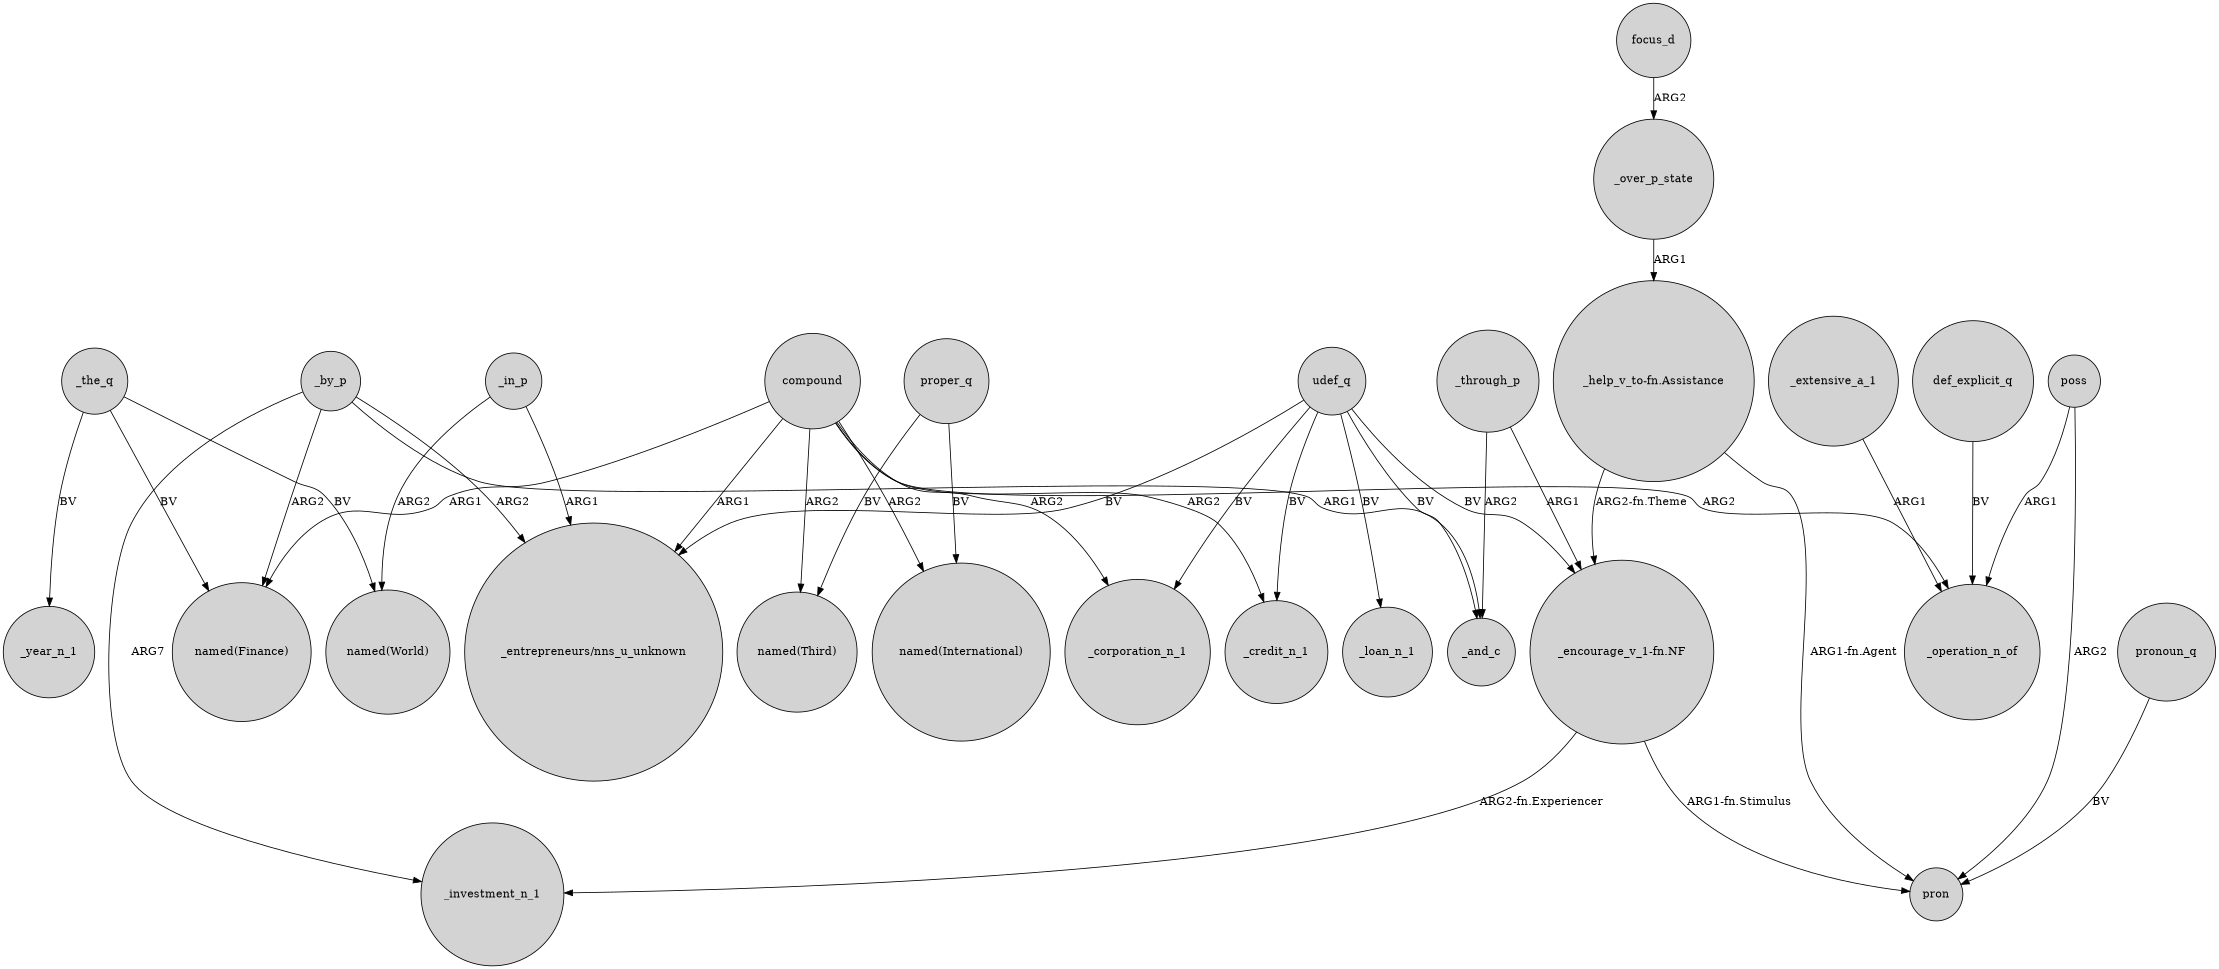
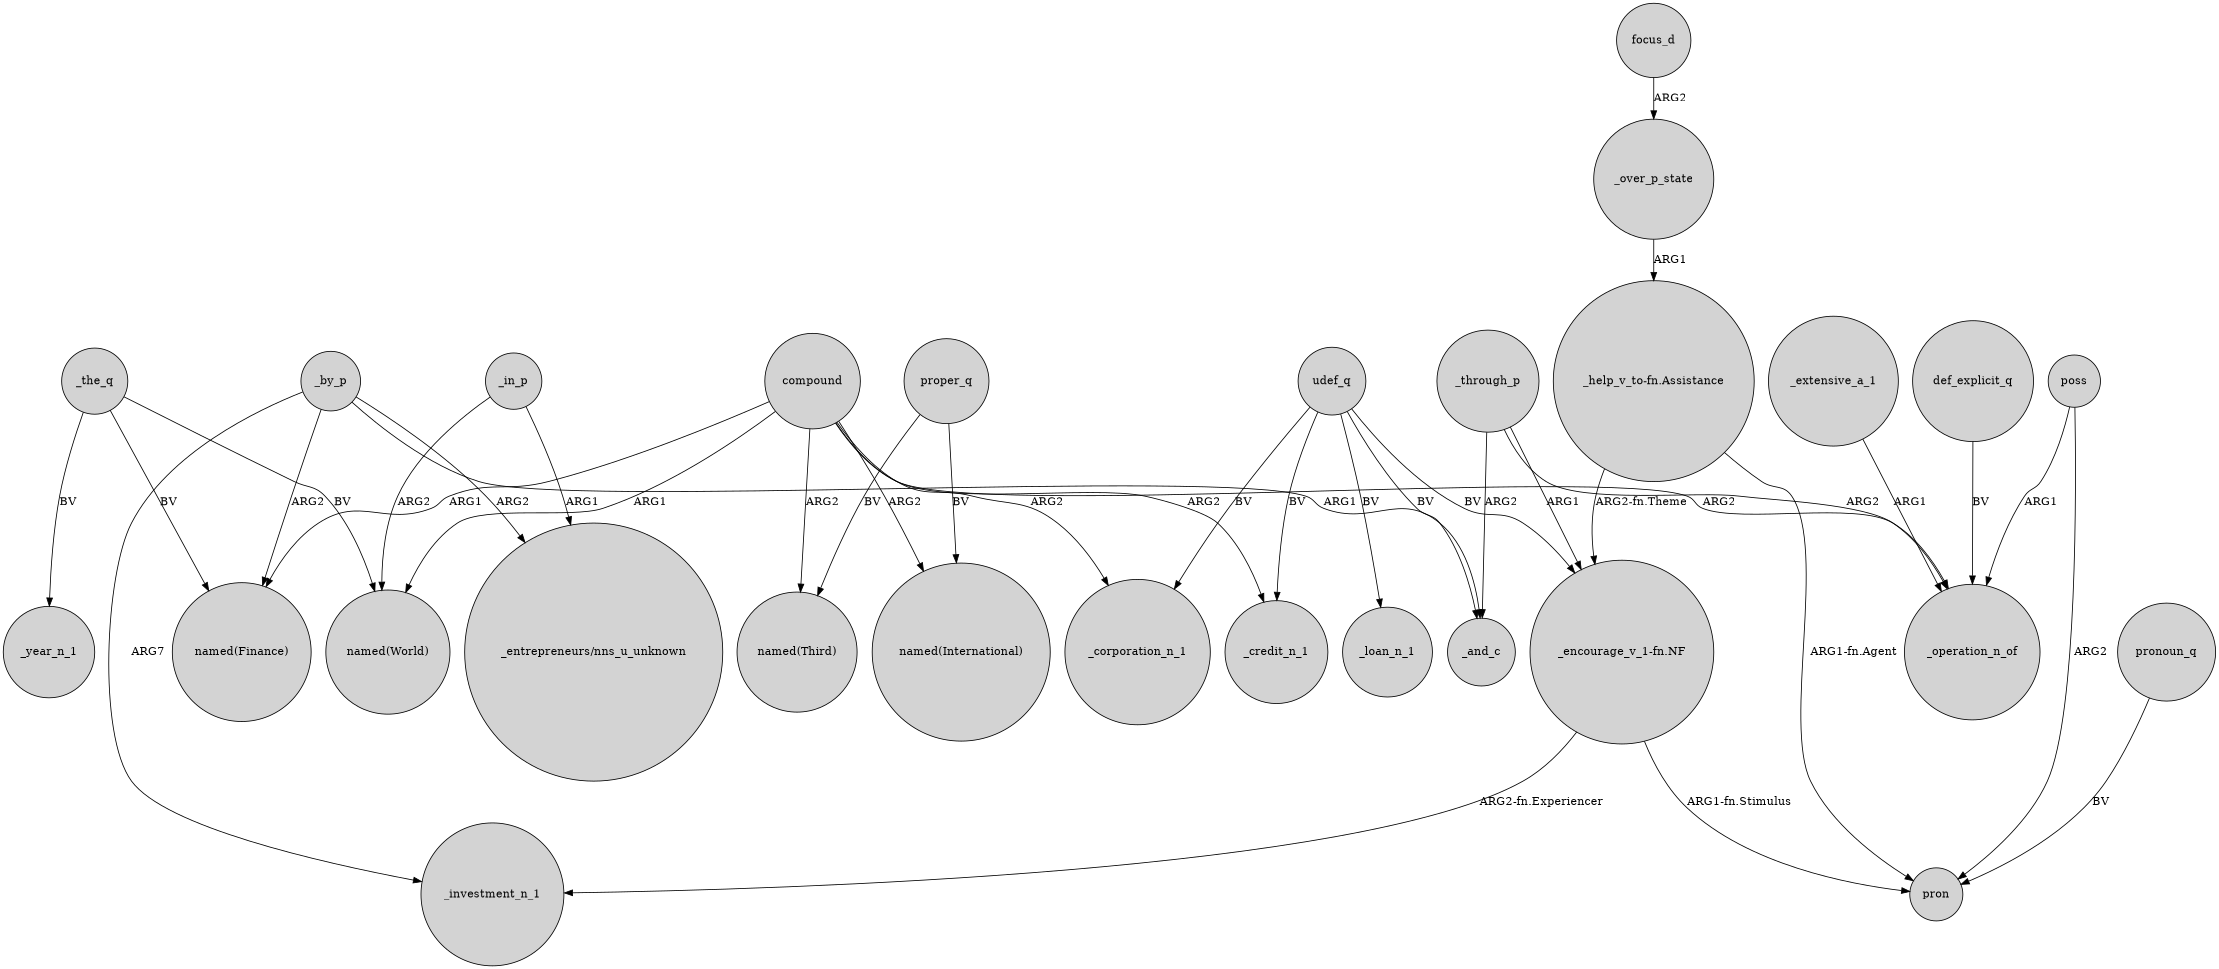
edge "compound" -> "_entrepreneurs/nns_u_unknown": now "compound" -> "named(World)"
edge "_through_p" -> "_operation_n_of": added, label "ARG2"
edge "udef_q" -> "_entrepreneurs/nns_u_unknown": removed, label "BV"
